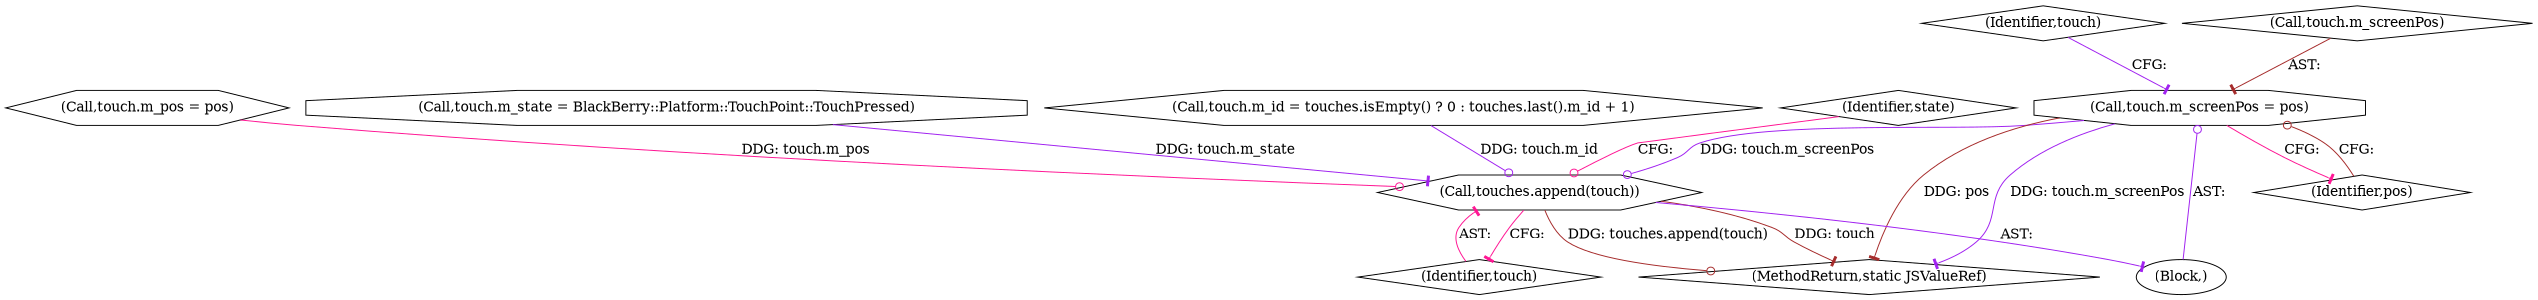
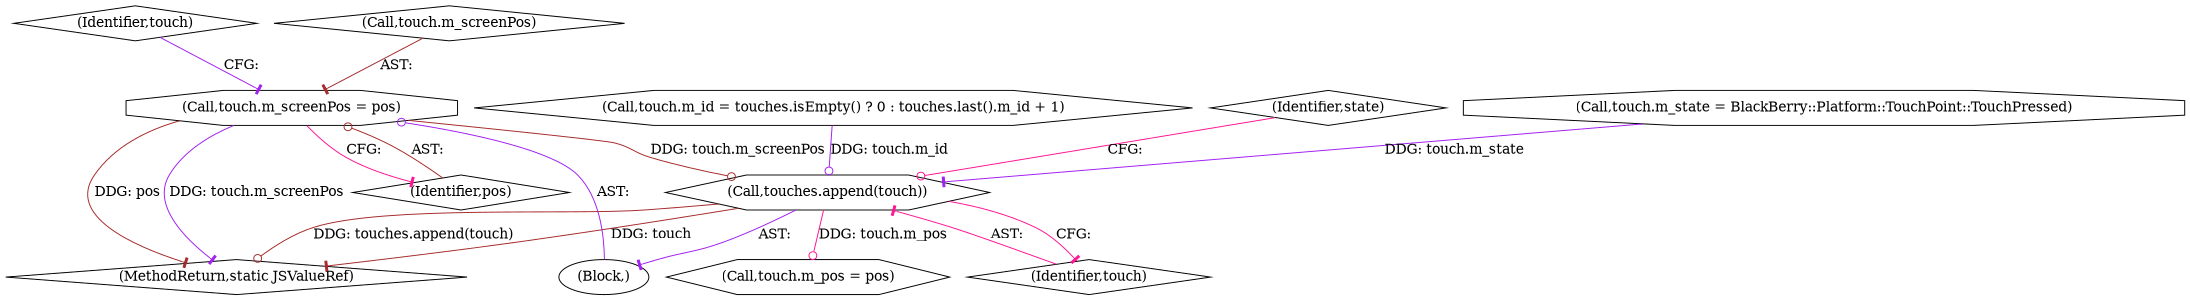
edge "(Call,touch.m_screenPos = pos)" -> "(Call,touches.append(touch))": color purple -> brown
edge "(Identifier,pos)" -> "(Call,touch.m_screenPos = pos)": label "CFG: " -> "AST: "
edge "(Call,touch.m_pos = pos)" -> "(Call,touches.append(touch))": reversed
